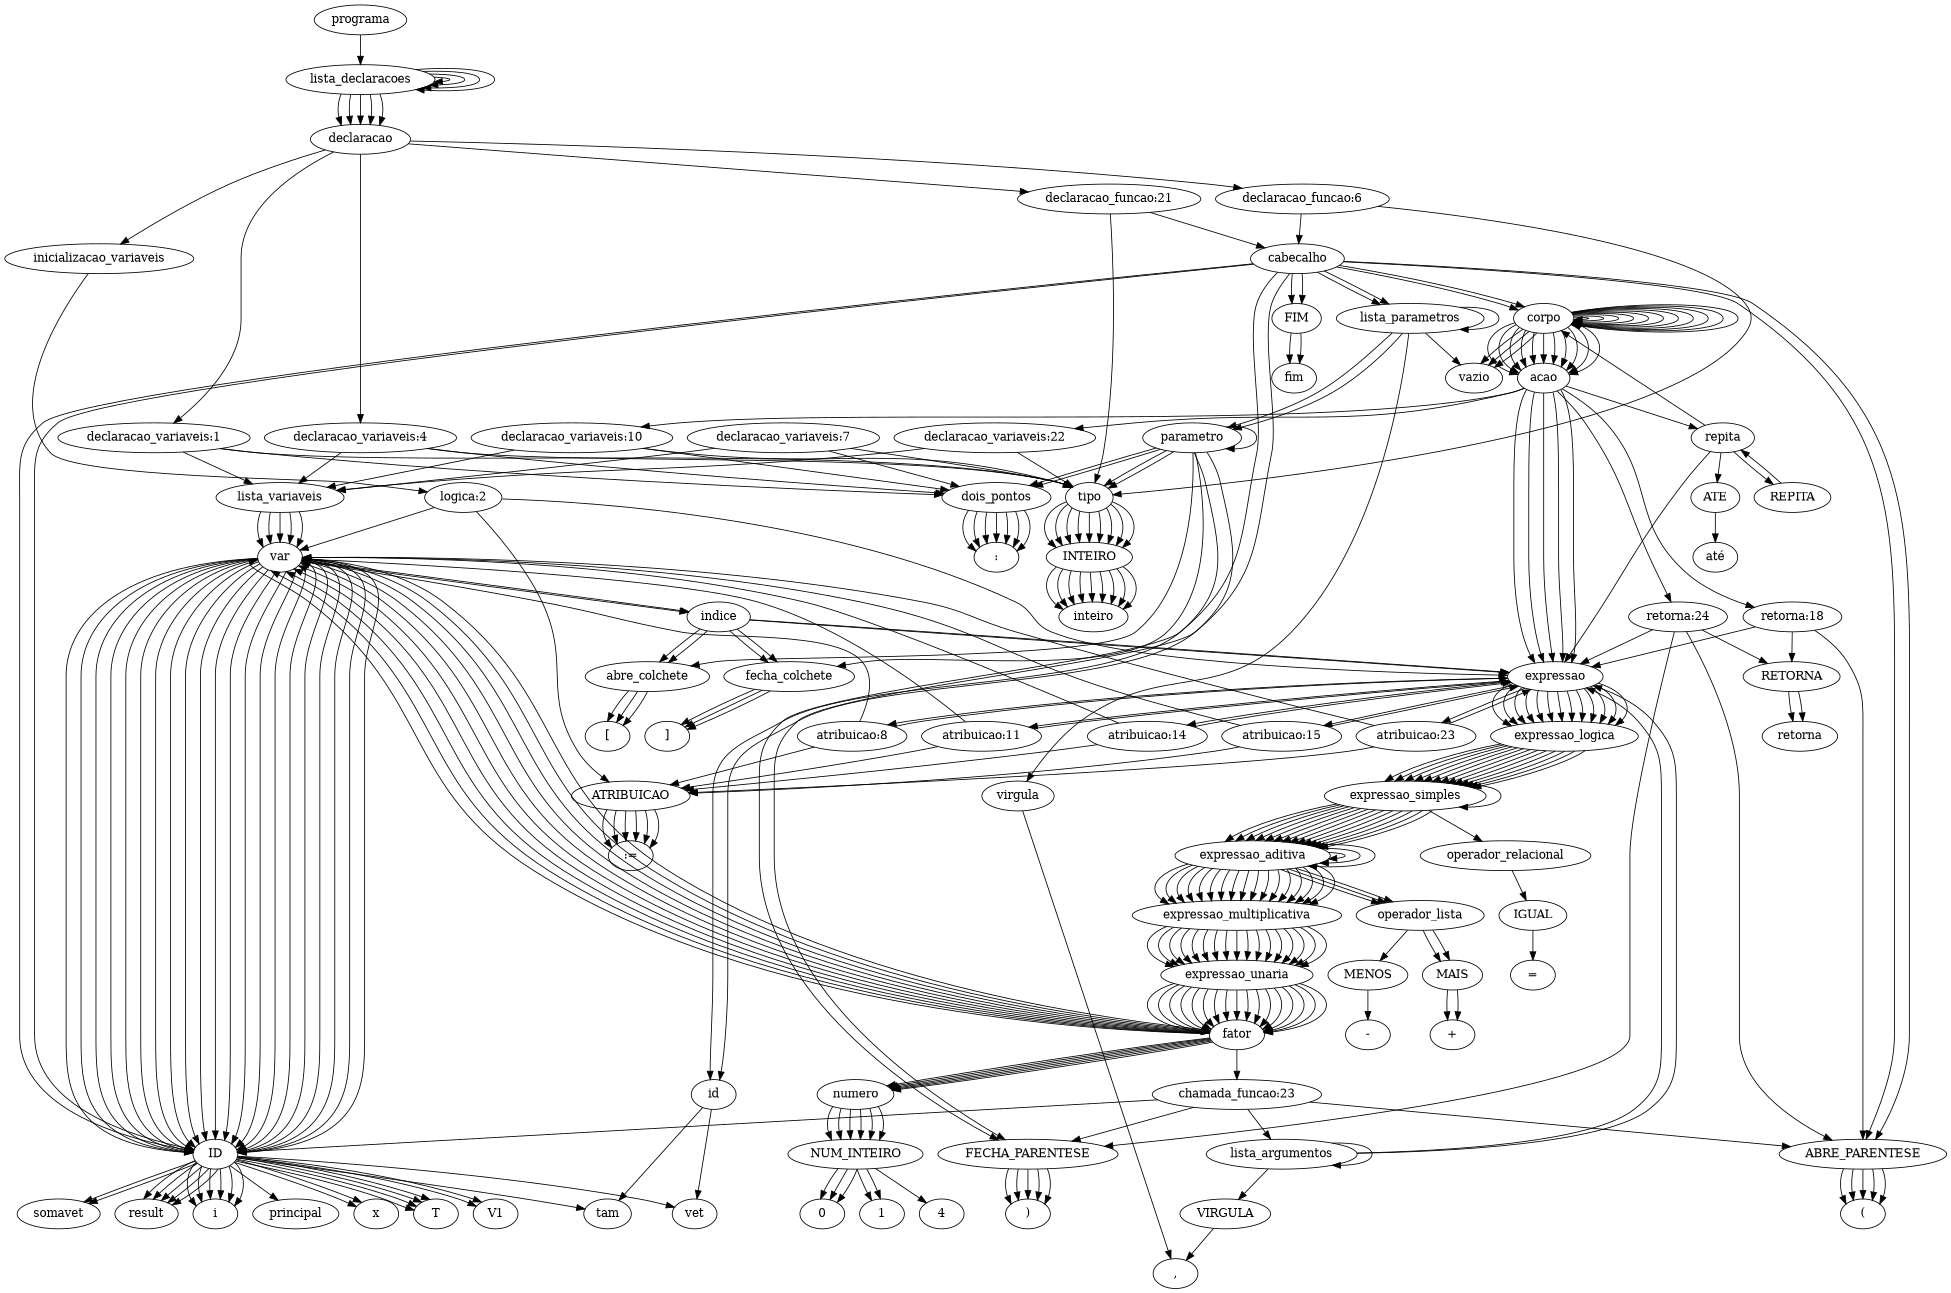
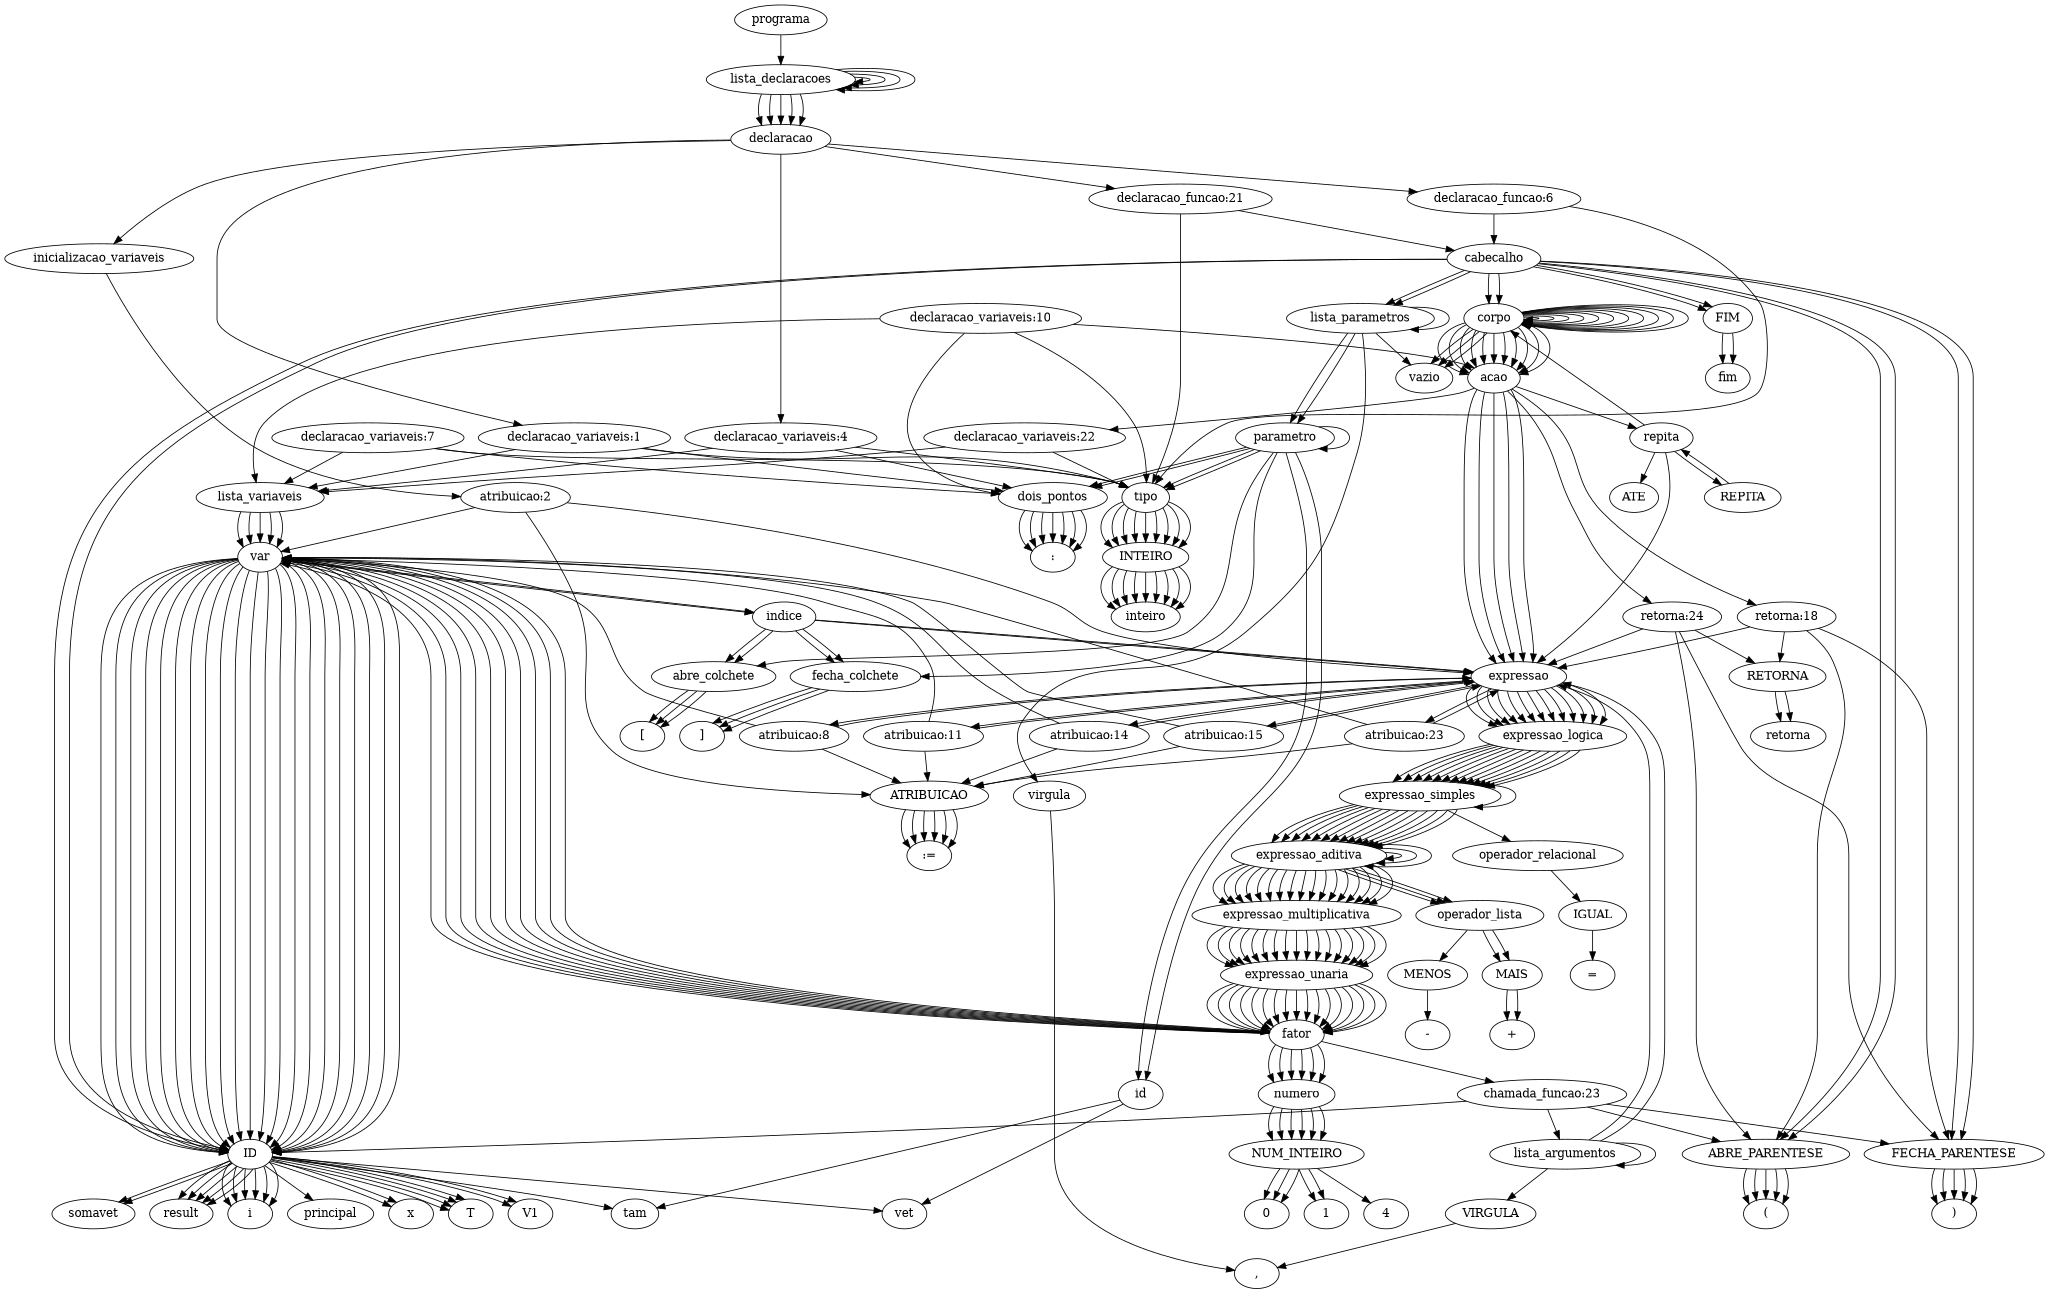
edge "acao" -> "declaracao_variaveis:10": reversed
node "logica:2": label "logica:2" -> "atribuicao:2"
node "até": removed
edge "retorna:18" -> "FECHA_PARENTESE": added
